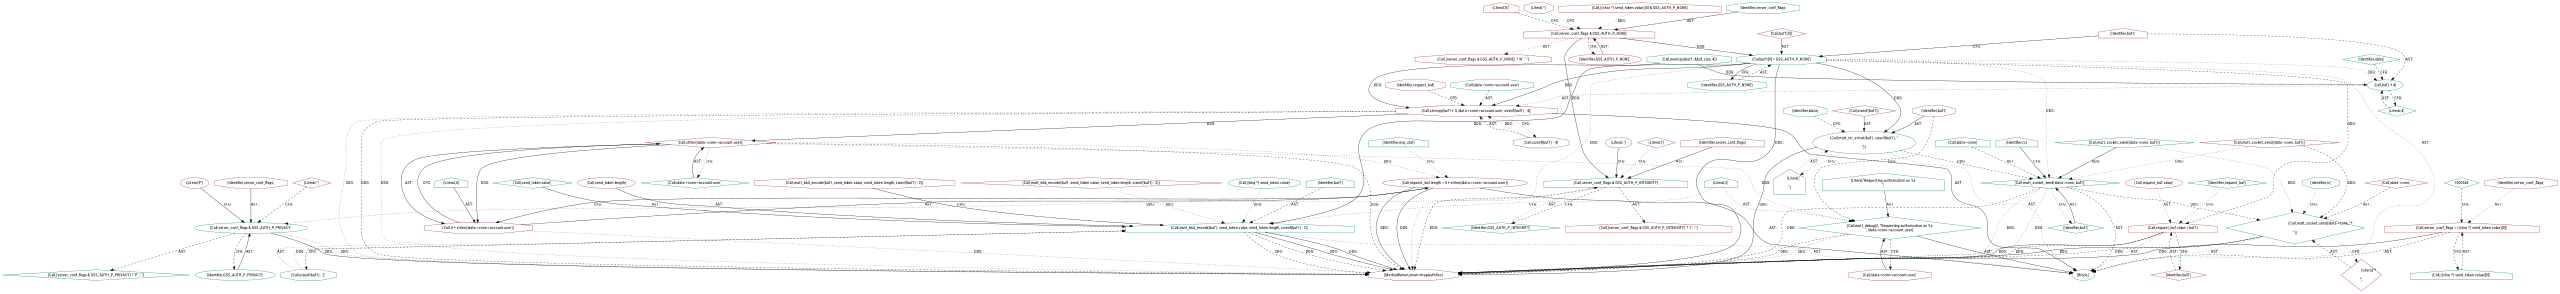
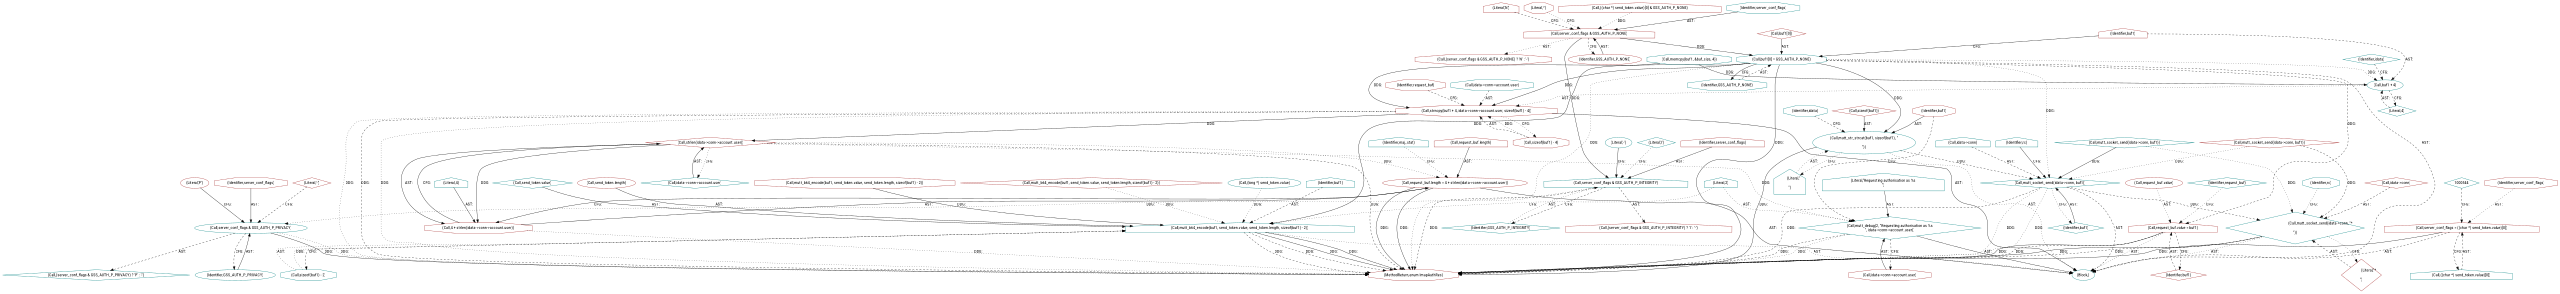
edge "(Call,buf1[0] = GSS_AUTH_P_NONE)" -> "(Block,)": style dotted -> dashed
node "(Call,request_buf.length)": added
node "(Literal,'I')": color brown -> teal
